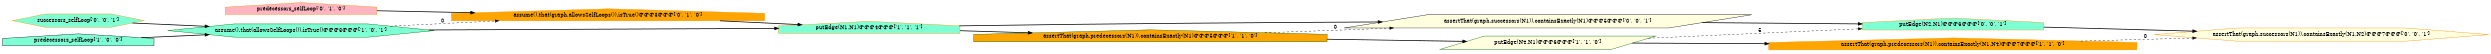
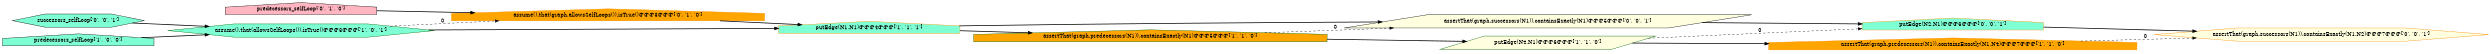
node "predecessors_selfLoop['0', '1', '0']": color darkorange -> black
node "successors_selfLoop['0', '0', '1']": color darkorange -> black
edge "putEdge(N4,N1)@@@6@@@['1', '1', '0']" -> "putEdge(N2,N1)@@@6@@@['0', '0', '1']": label "5" -> "0"
